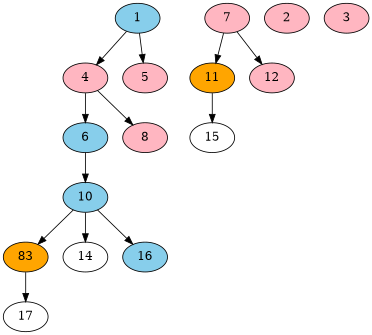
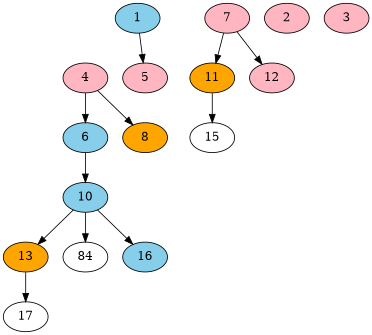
edge "1" -> "4": removed
node "8": fillcolor lightpink -> orange
node "83": label "83" -> "13"
node "14": label "14" -> "84"
